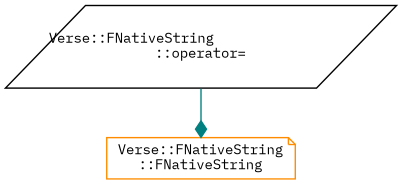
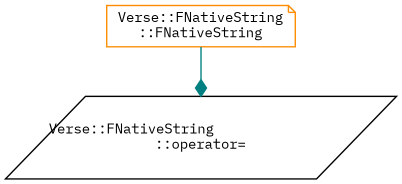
edge "Verse::FNativeString ::operator=" -> "Verse::FNativeString ::FNativeString": reversed
